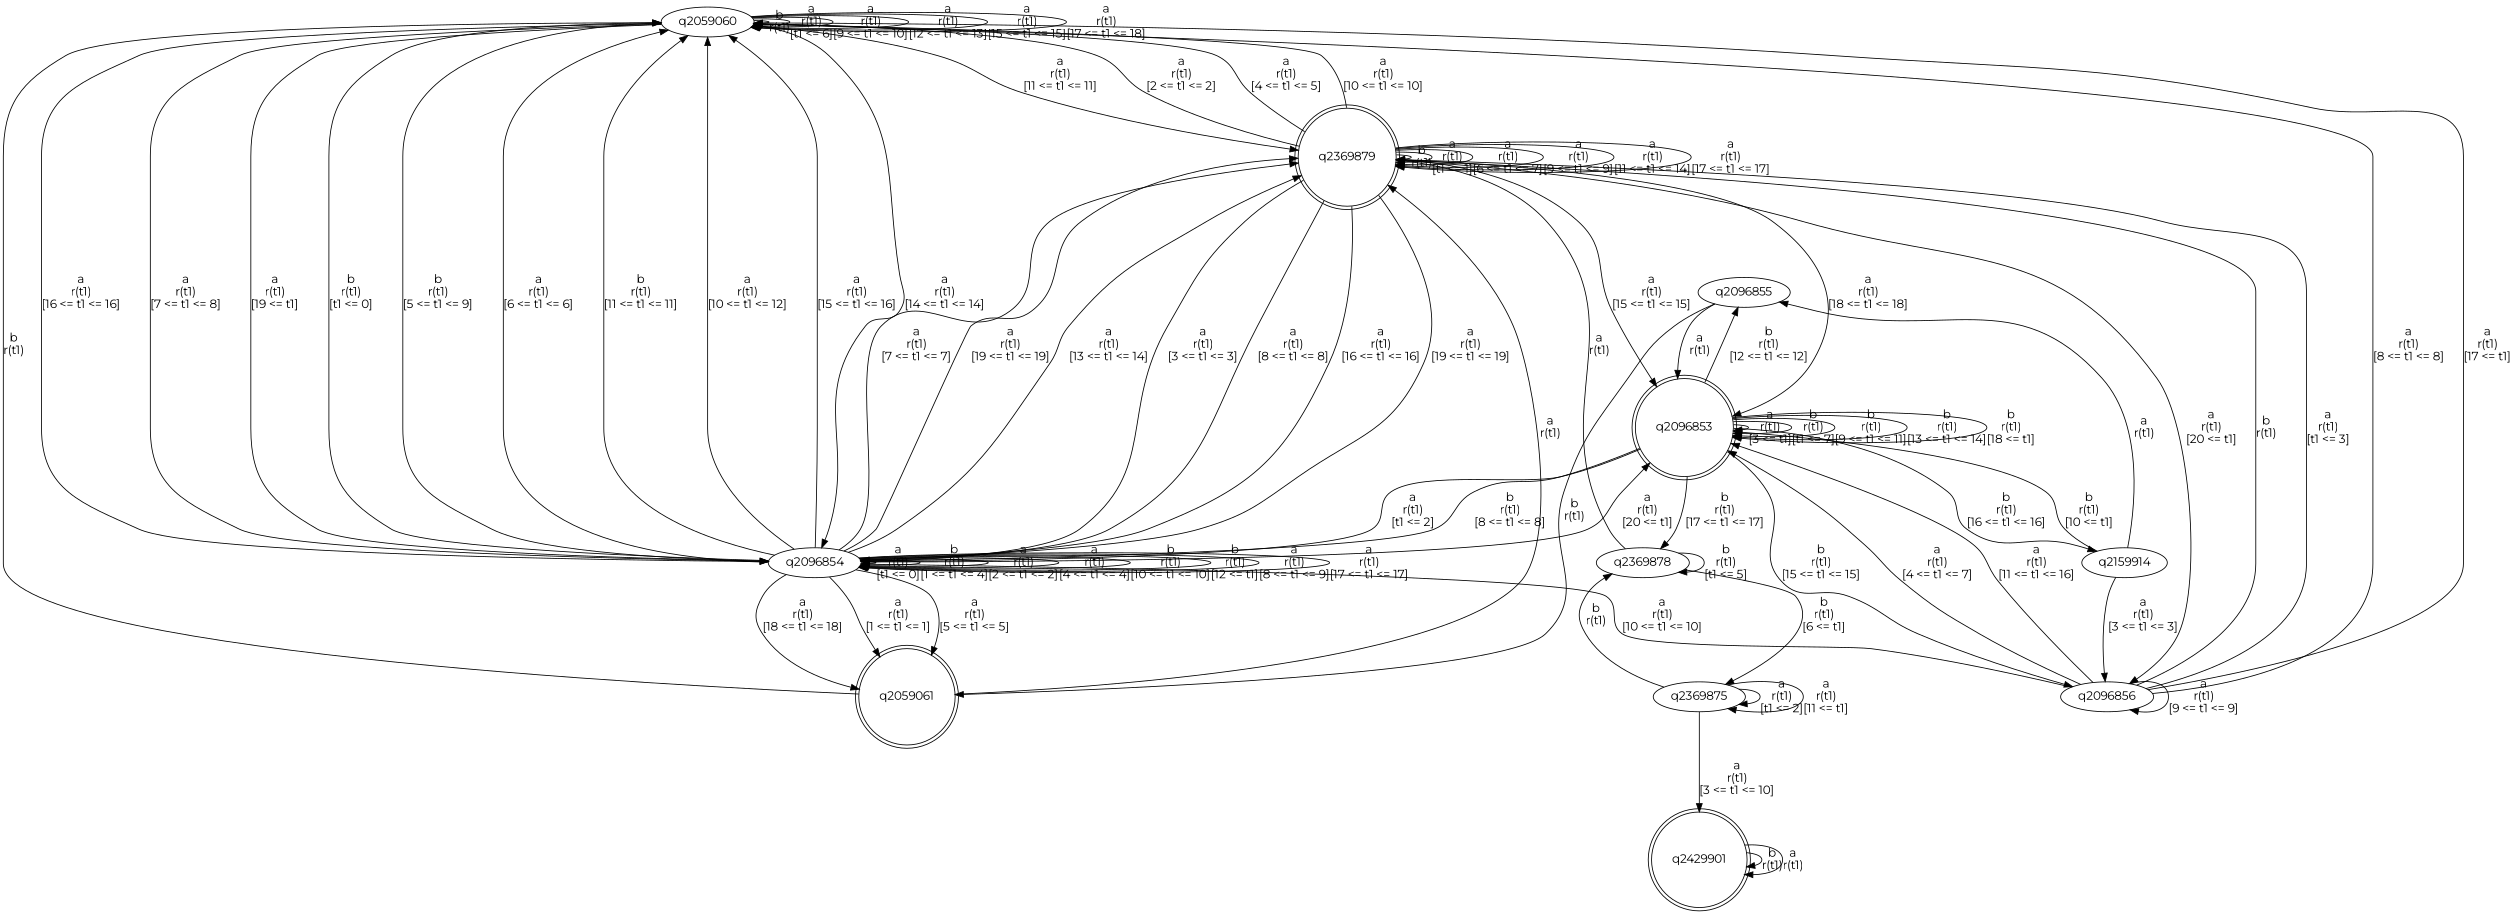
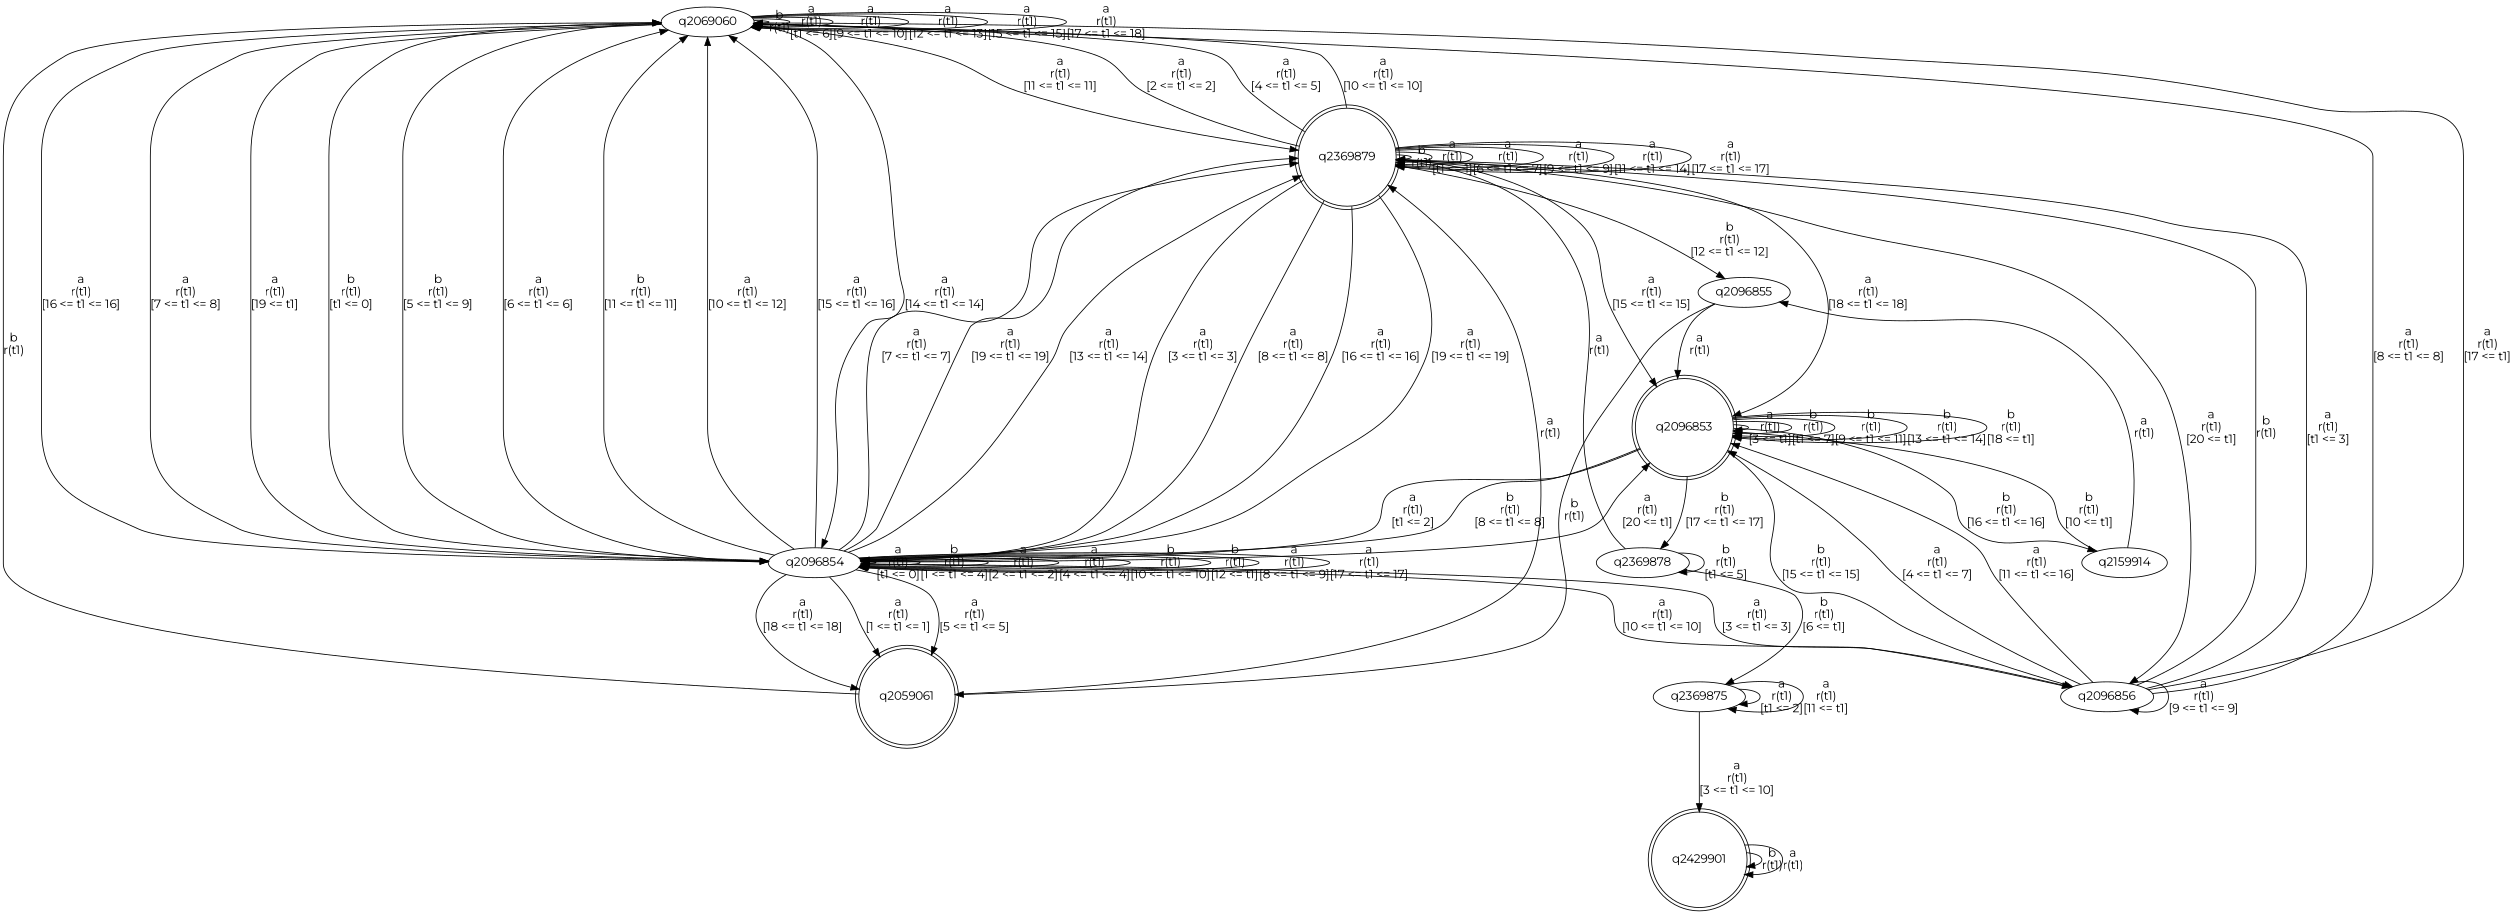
node "q2059060": label "q2059060" -> "q2069060"
edge "q2096853" -> "q2096855": now "q2369879" -> "q2096855"
edge "q2159914" -> "q2096856": now "q2096854" -> "q2096856"
edge "q2369875" -> "q2369878": removed, label "b r(t1)"
